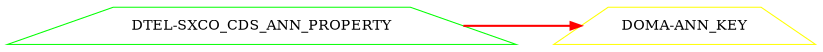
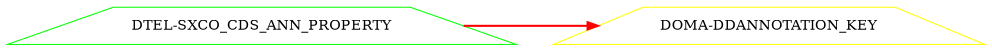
node "DOMA-ANN_KEY": label "DOMA-ANN_KEY" -> "DOMA-DDANNOTATION_KEY"
